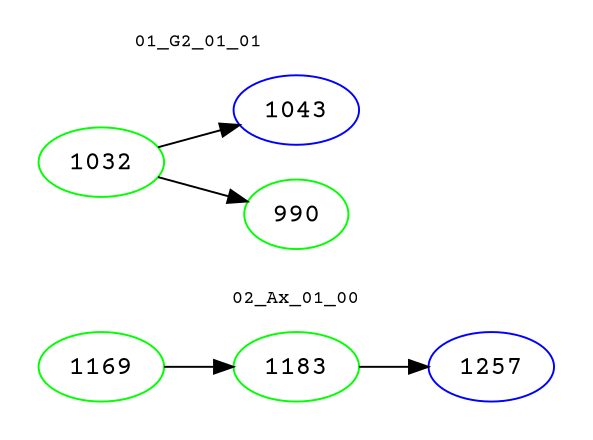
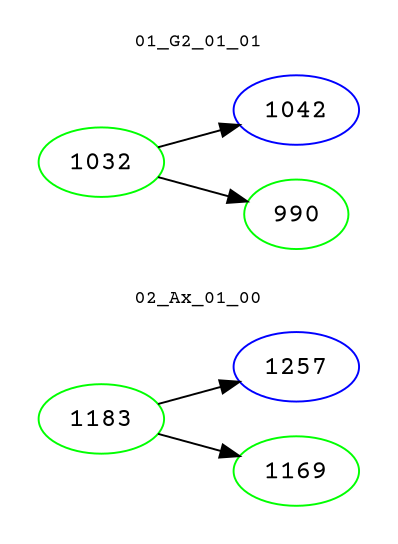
node "1043": label "1043" -> "1042"
edge "1169" -> "1183": reversed
